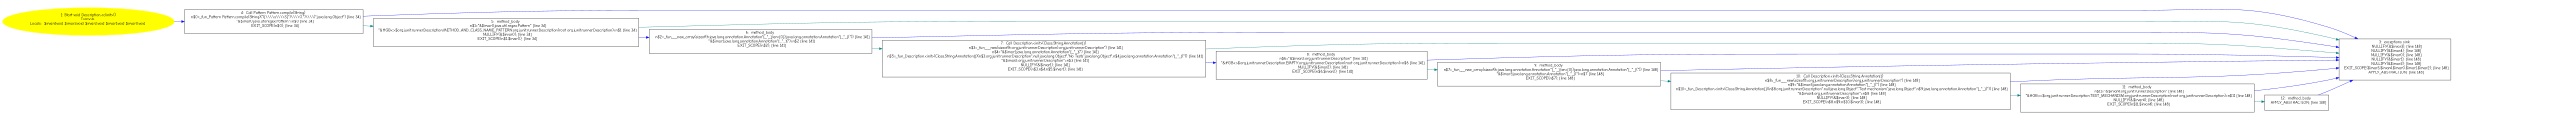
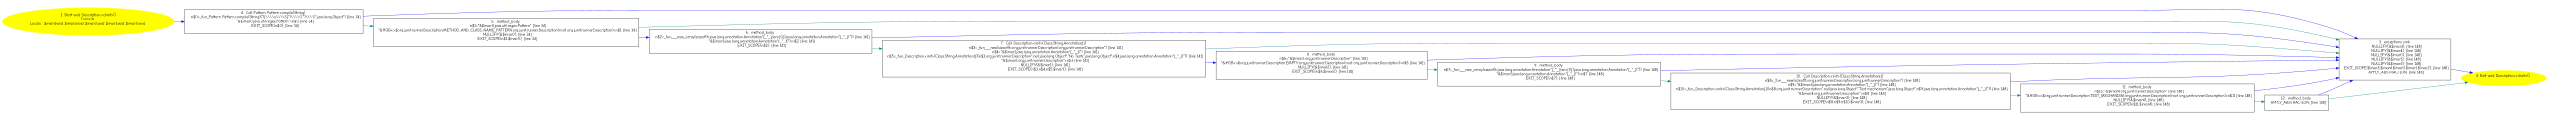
node "2: Exit void Description.<clinit>()": added
